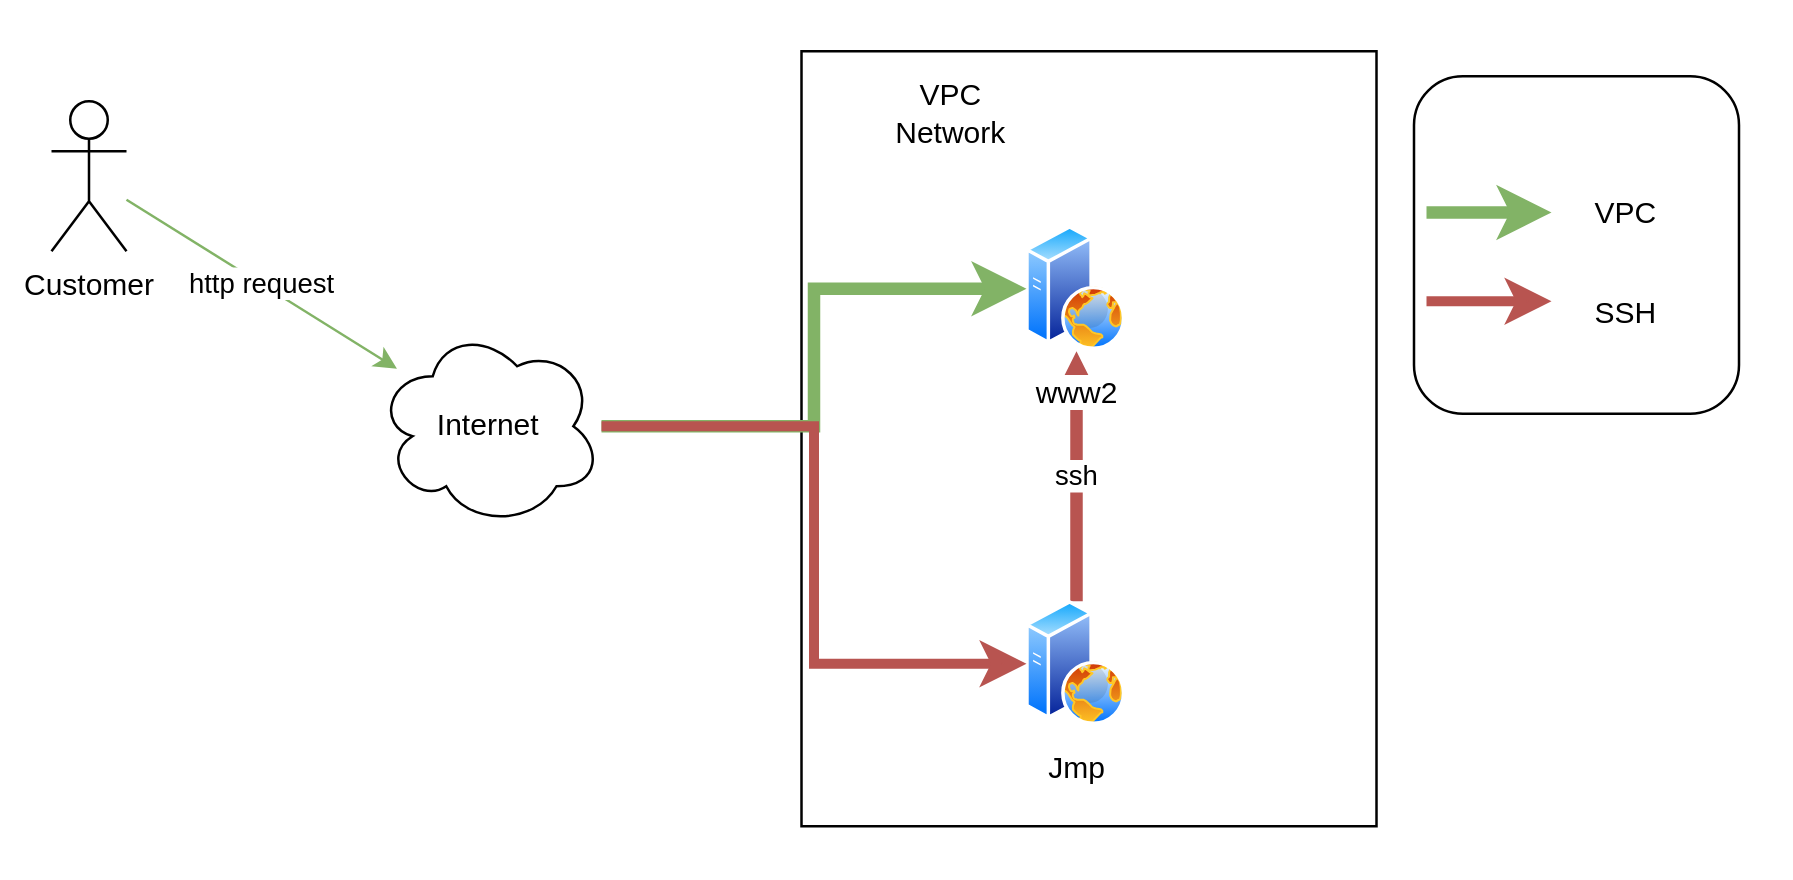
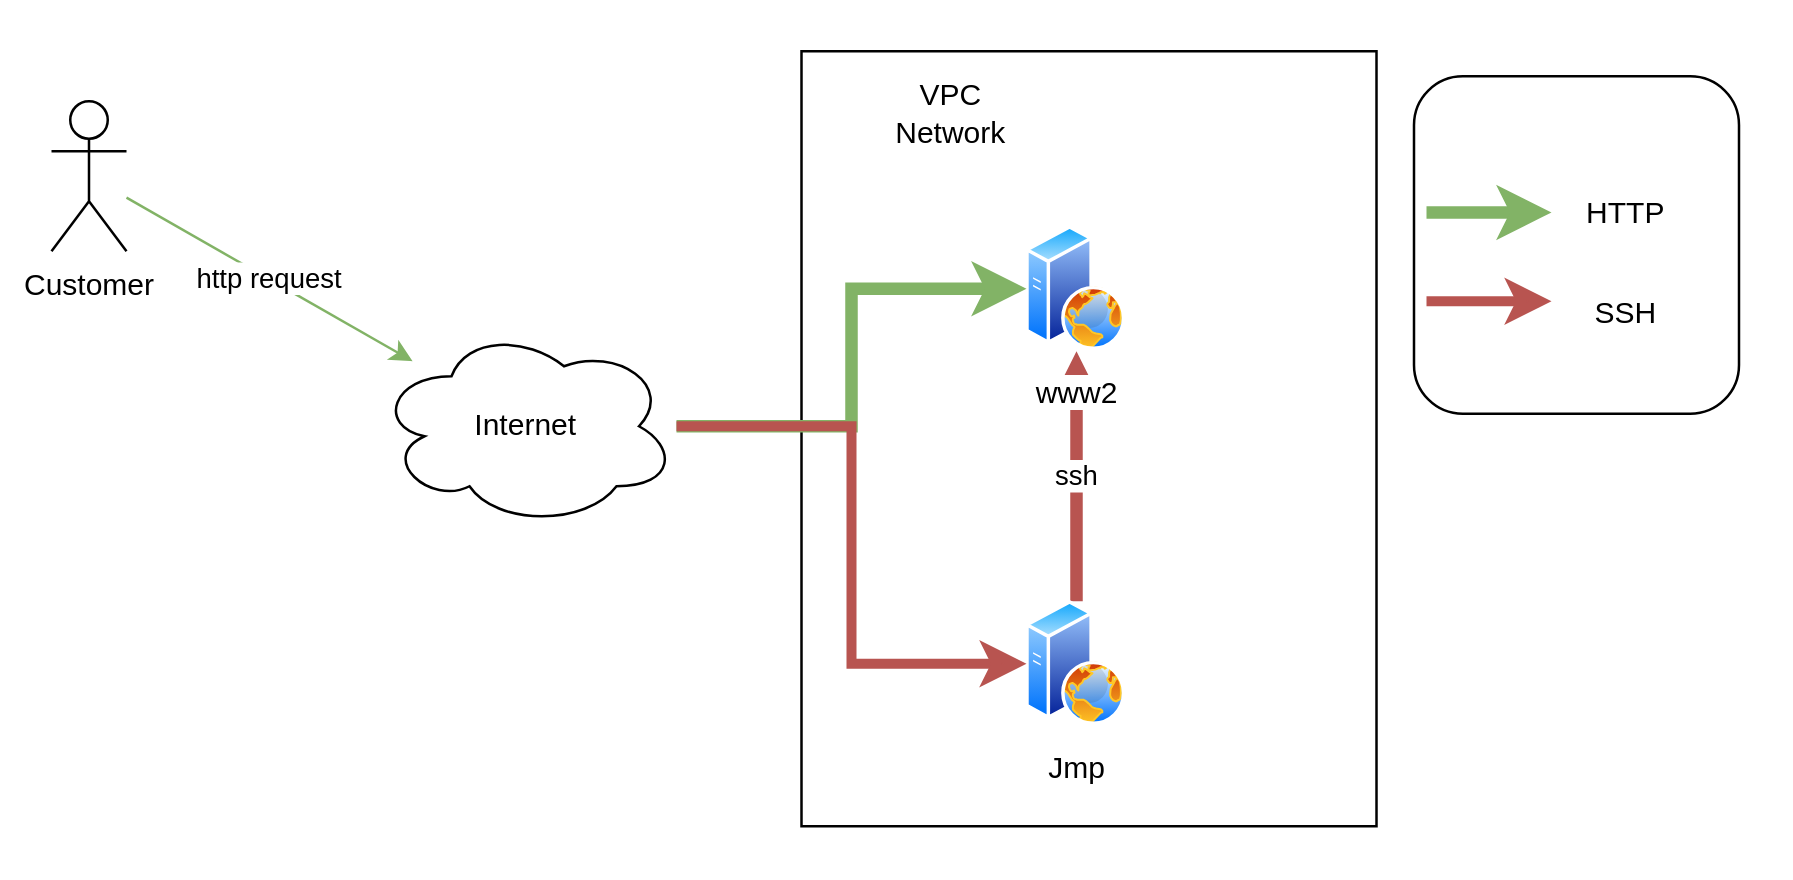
node "VPC": label "VPC" -> "HTTP"
node "Internet": size 225x200 -> 300x200
